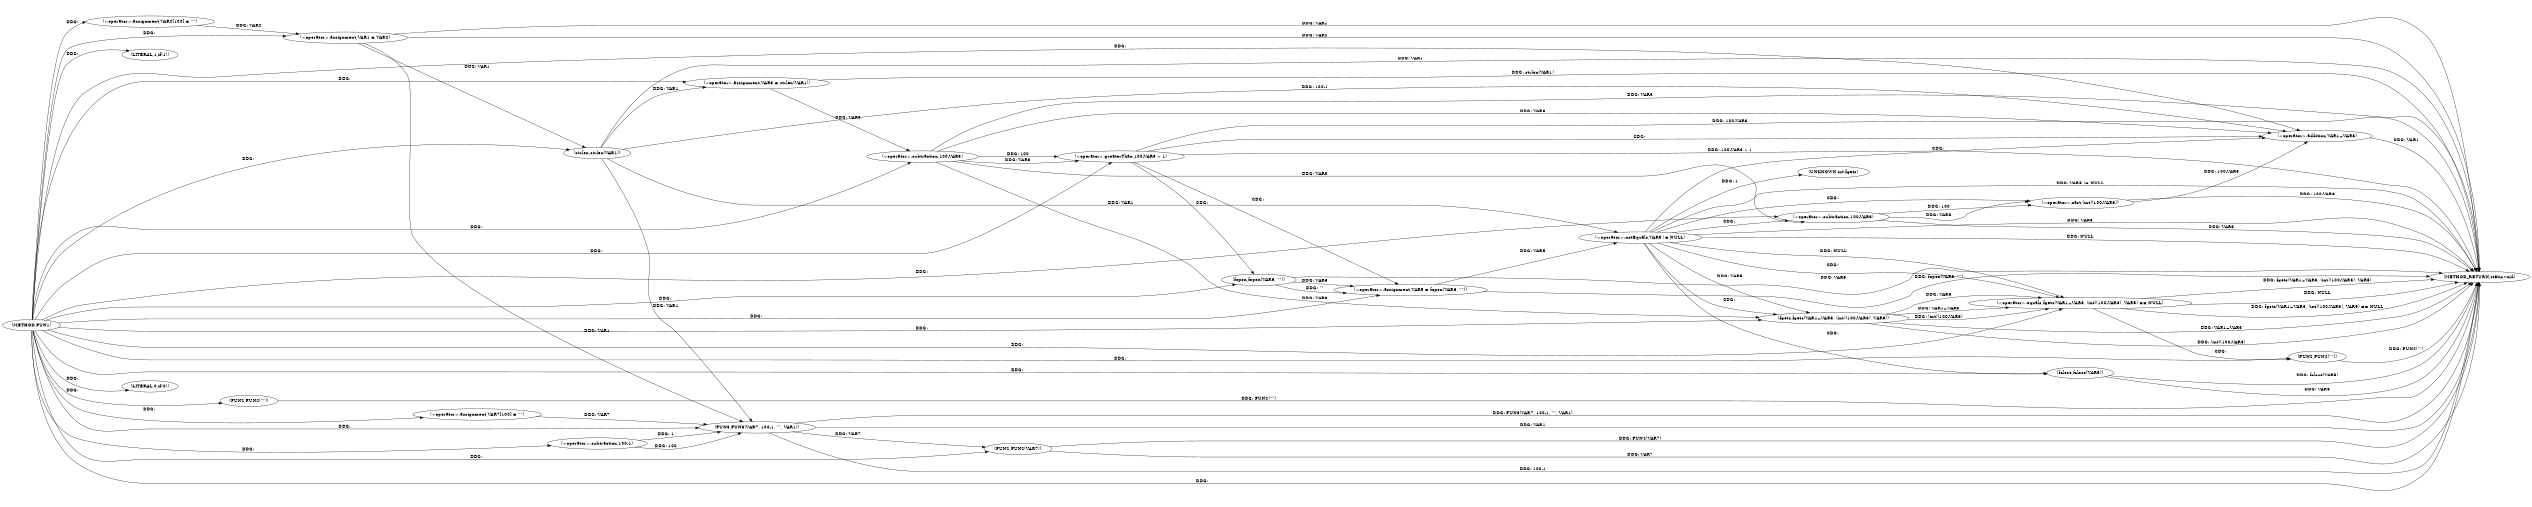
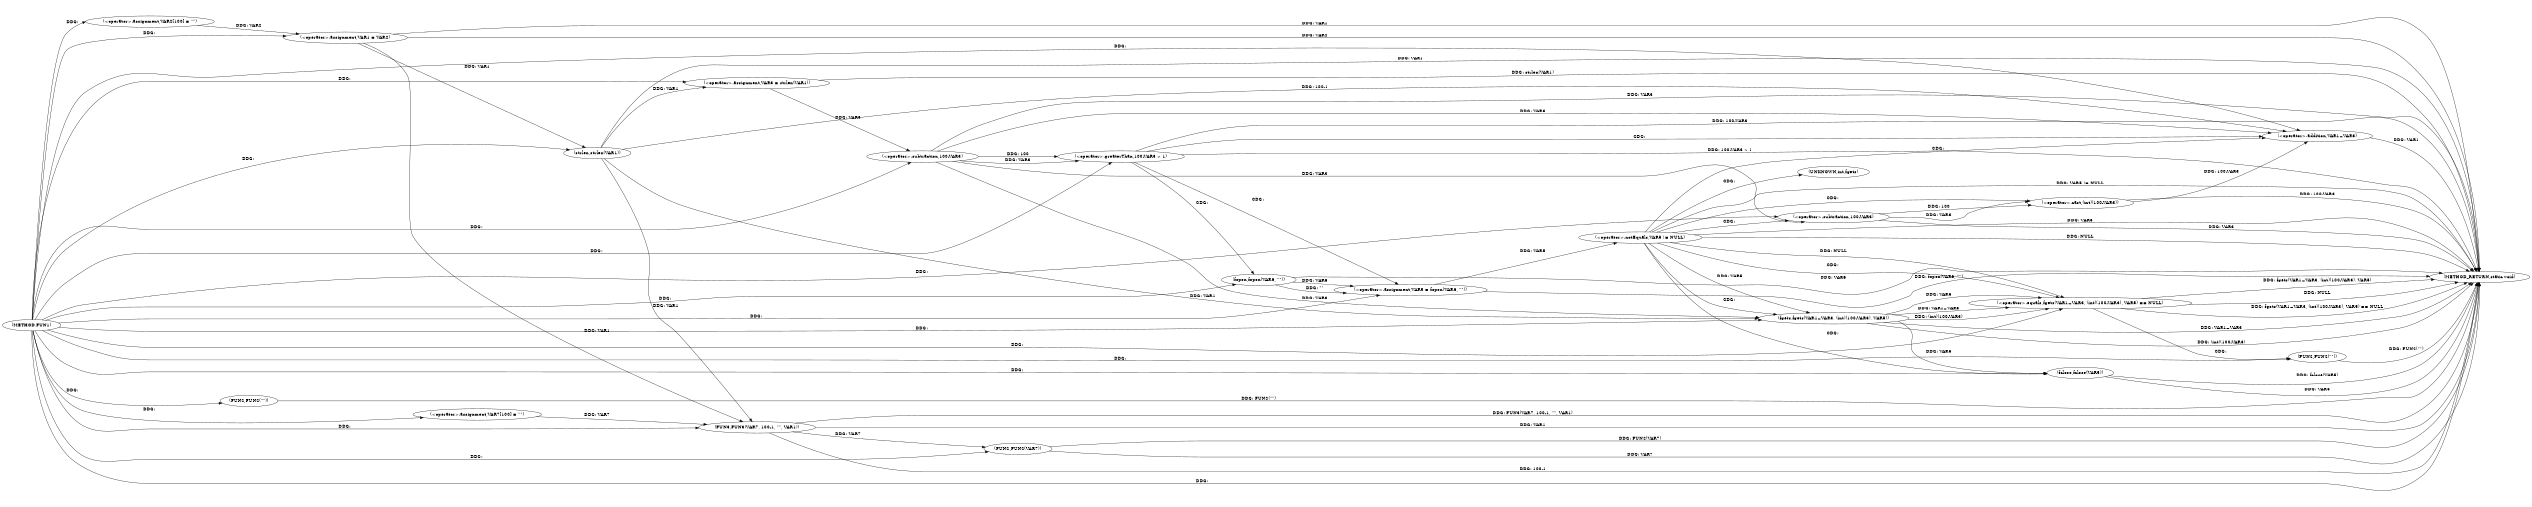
node "(LITERAL,1,if(1))": removed
edge "(<operator>.notEquals,VAR5 != NULL)" -> "(UNKNOWN,int,fgets)": label "DDG: 1" -> "CDG: "
edge "(strlen,strlen(VAR1))" -> "(<operator>.notEquals,VAR5 != NULL)": now "(strlen,strlen(VAR1))" -> "(fgets,fgets(VAR1+VAR3, (int)(100-VAR3), VAR5))"
edge "(fgets,fgets(VAR1+VAR3, (int)(100-VAR3), VAR5))" -> "(fclose,fclose(VAR5))": added, label "DDG: VAR5"
node "(LITERAL,0,if(0))": removed
node "(<operator>.subtraction,100-1)": removed
